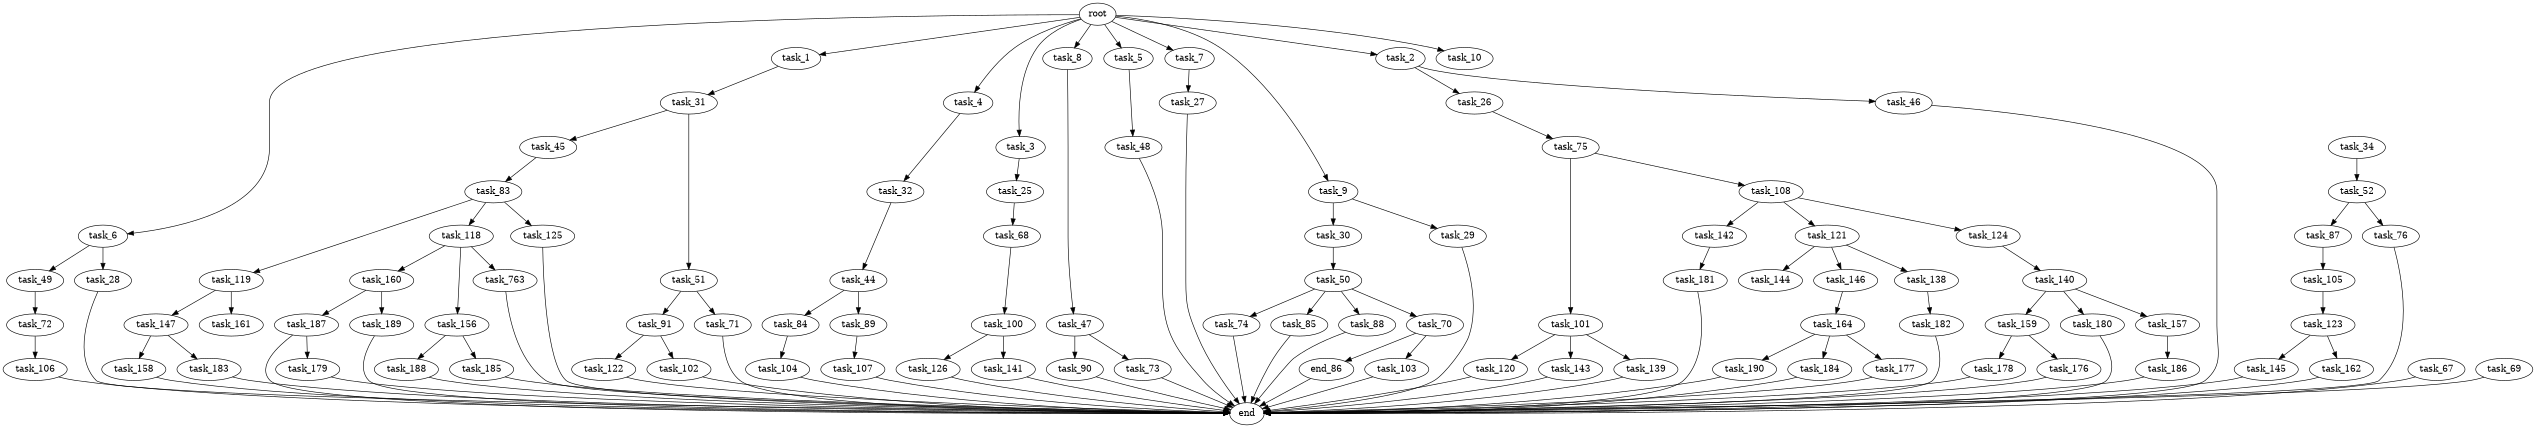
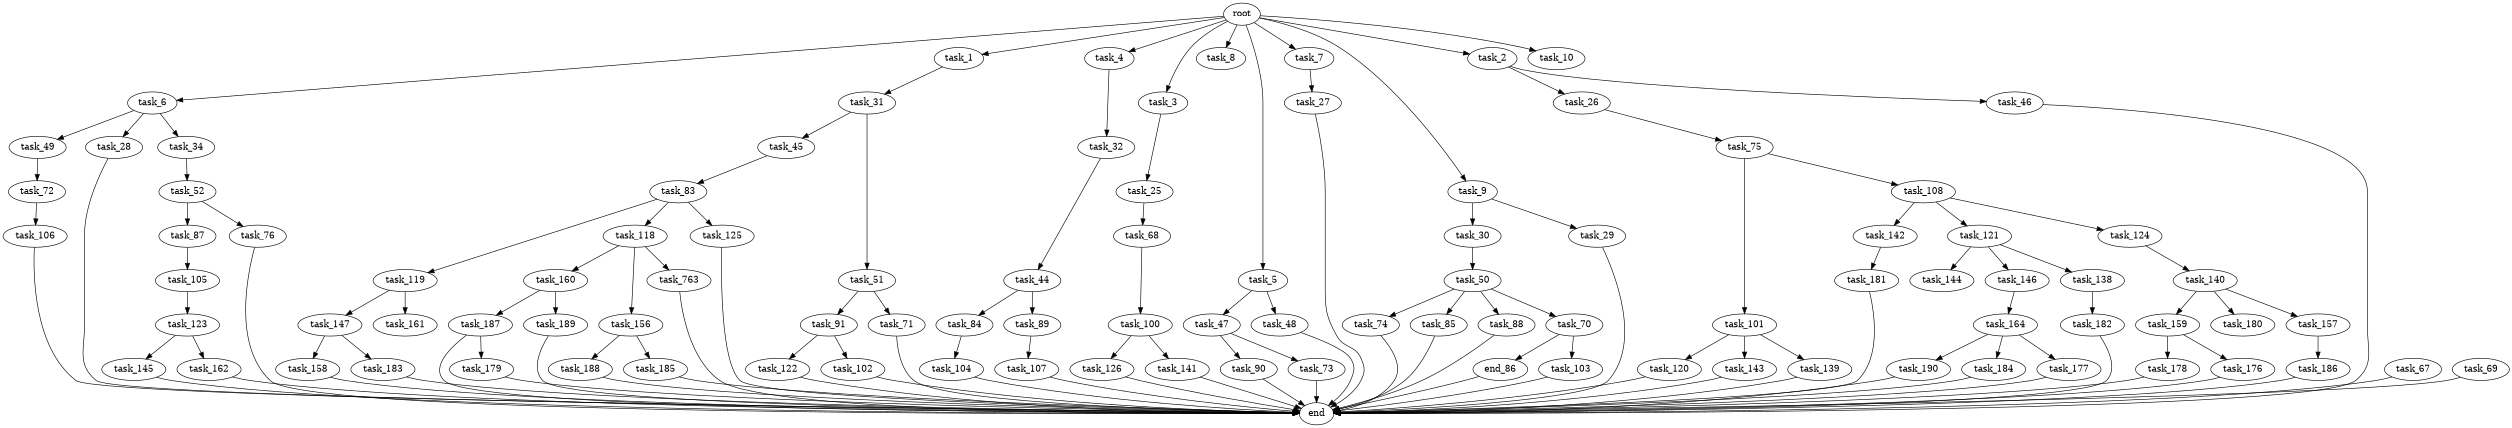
edge "task_6" -> "task_34": added
edge "task_8" -> "task_47": now "task_5" -> "task_47"
edge "task_180" -> "end": removed
